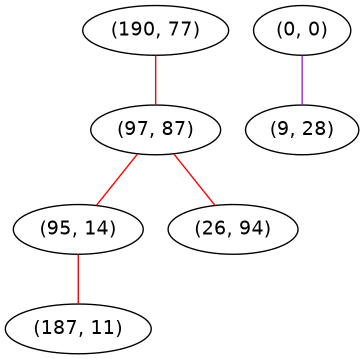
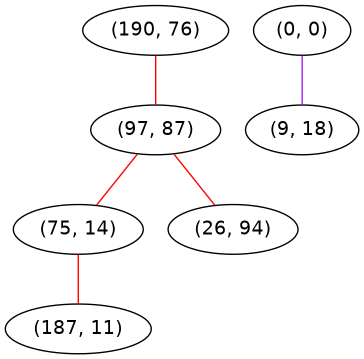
node "(190, 77)": label "(190, 77)" -> "(190, 76)"
node "(9, 28)": label "(9, 28)" -> "(9, 18)"
node "(95, 14)": label "(95, 14)" -> "(75, 14)"
